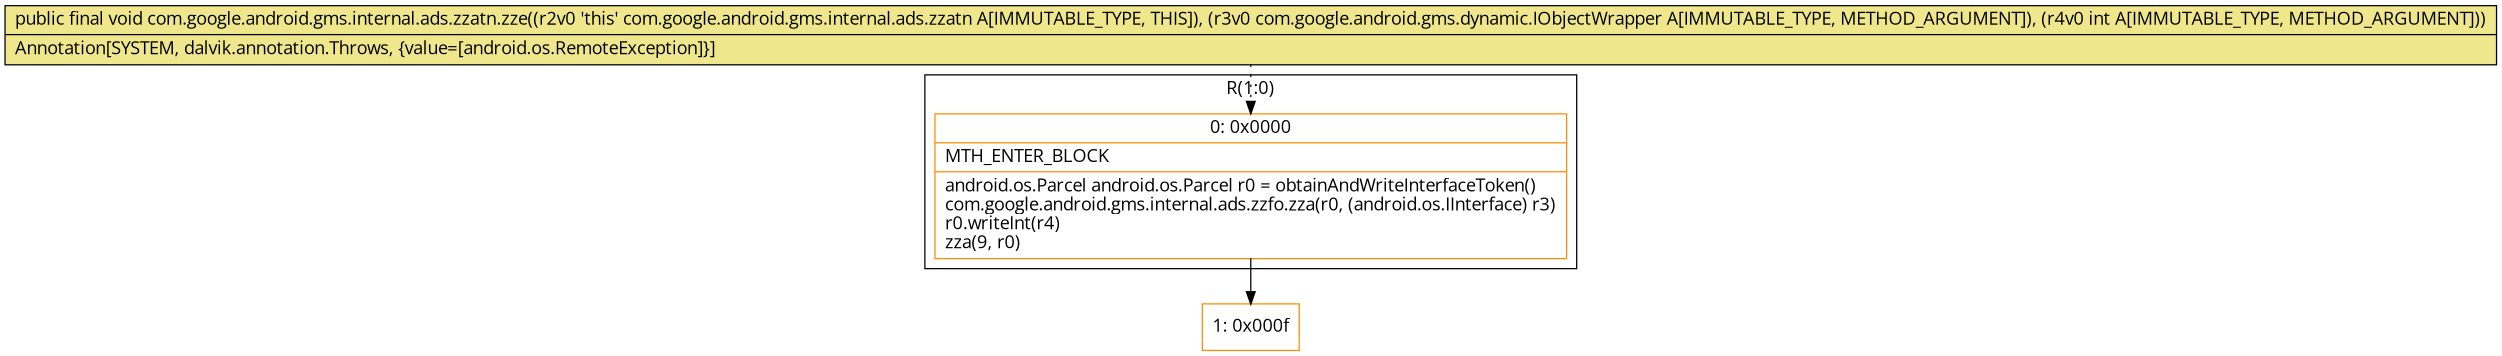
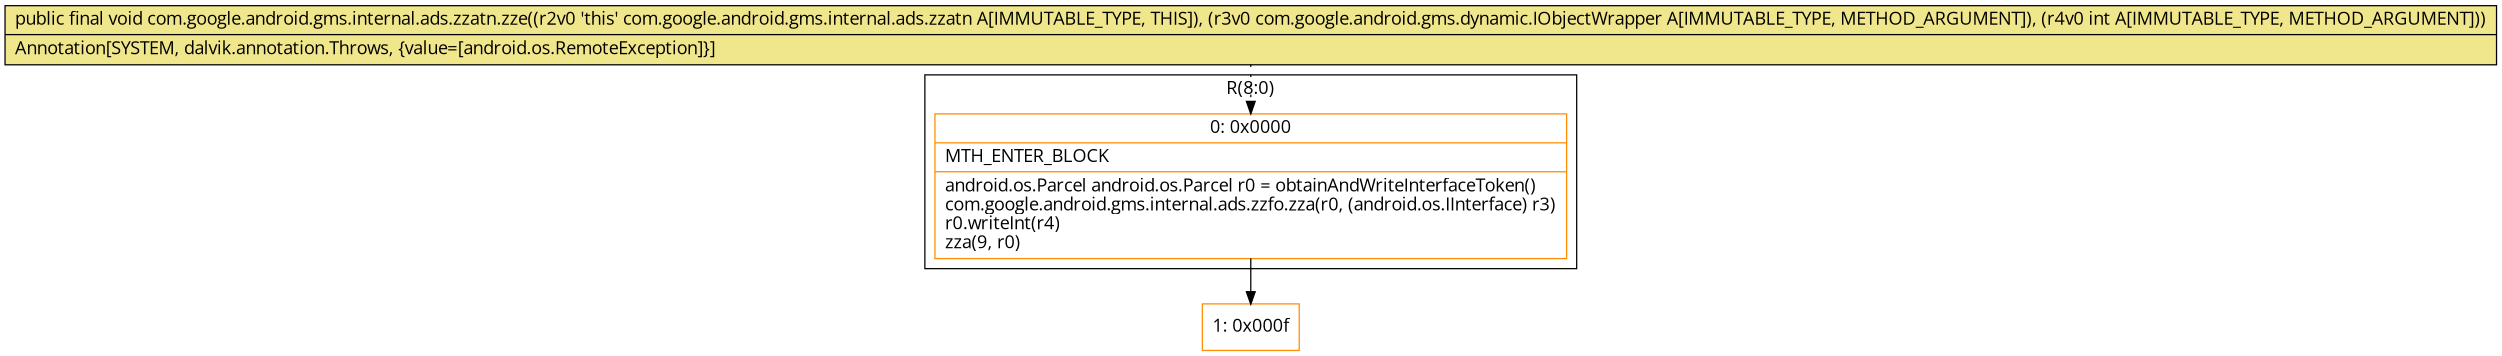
cluster "R(1:0)": label "R(1:0)" -> "R(8:0)"
